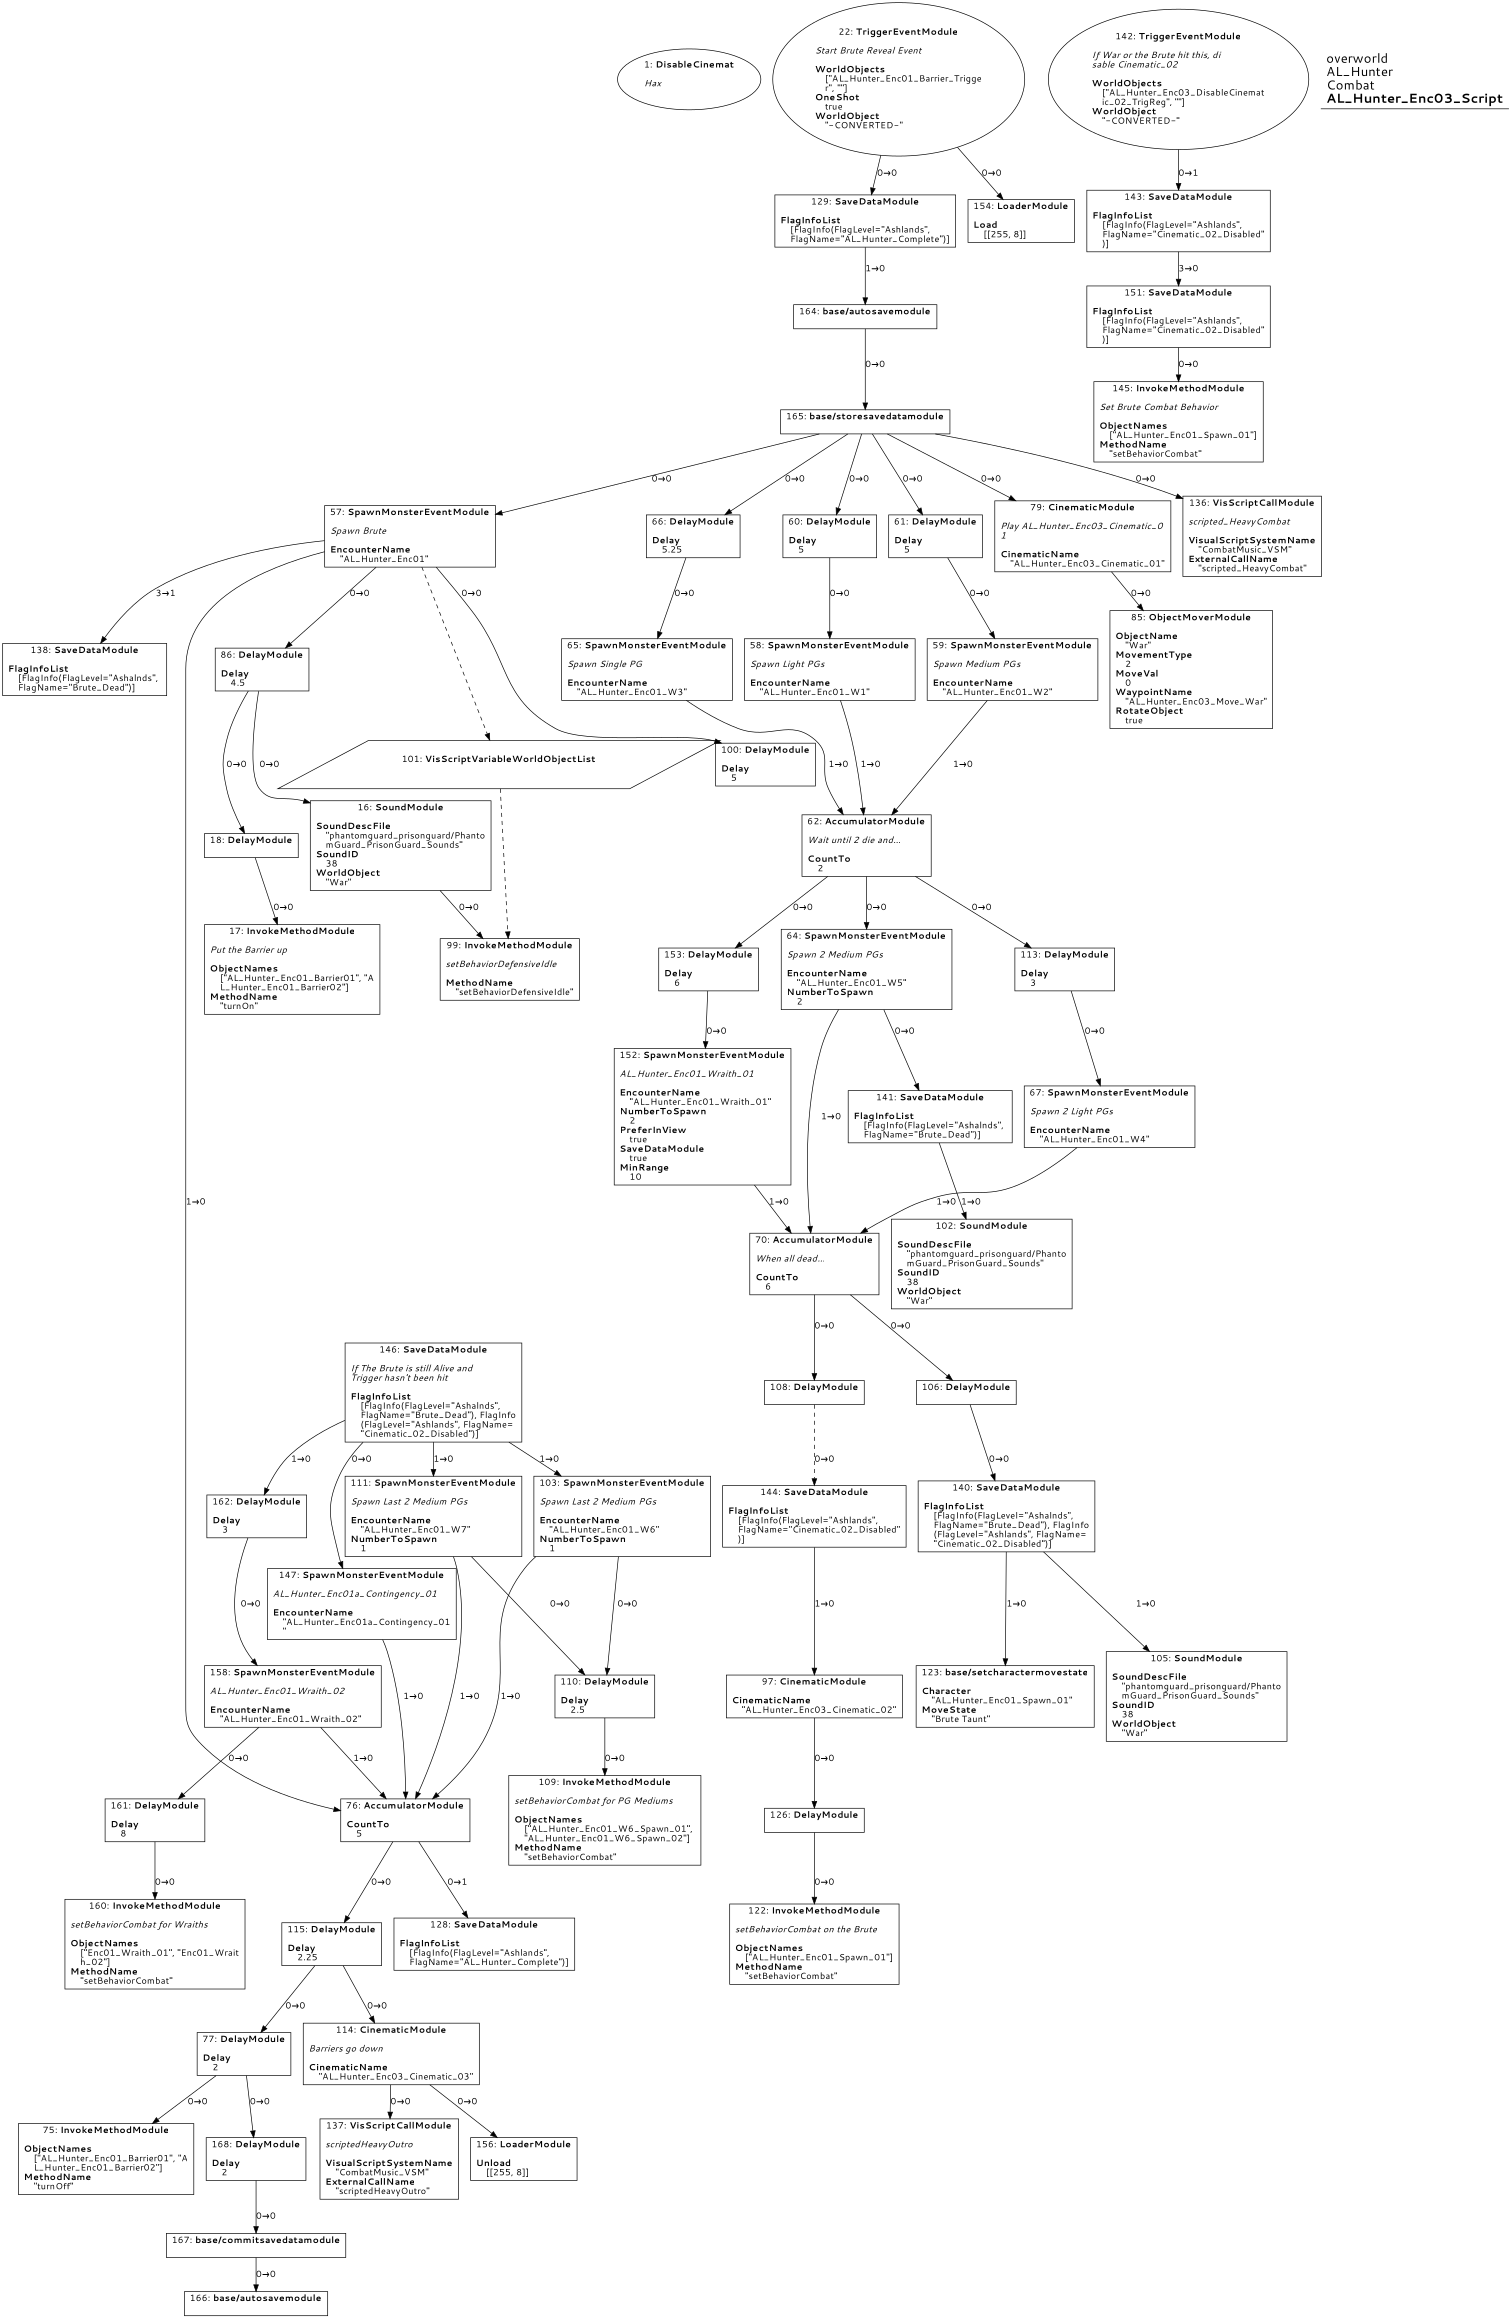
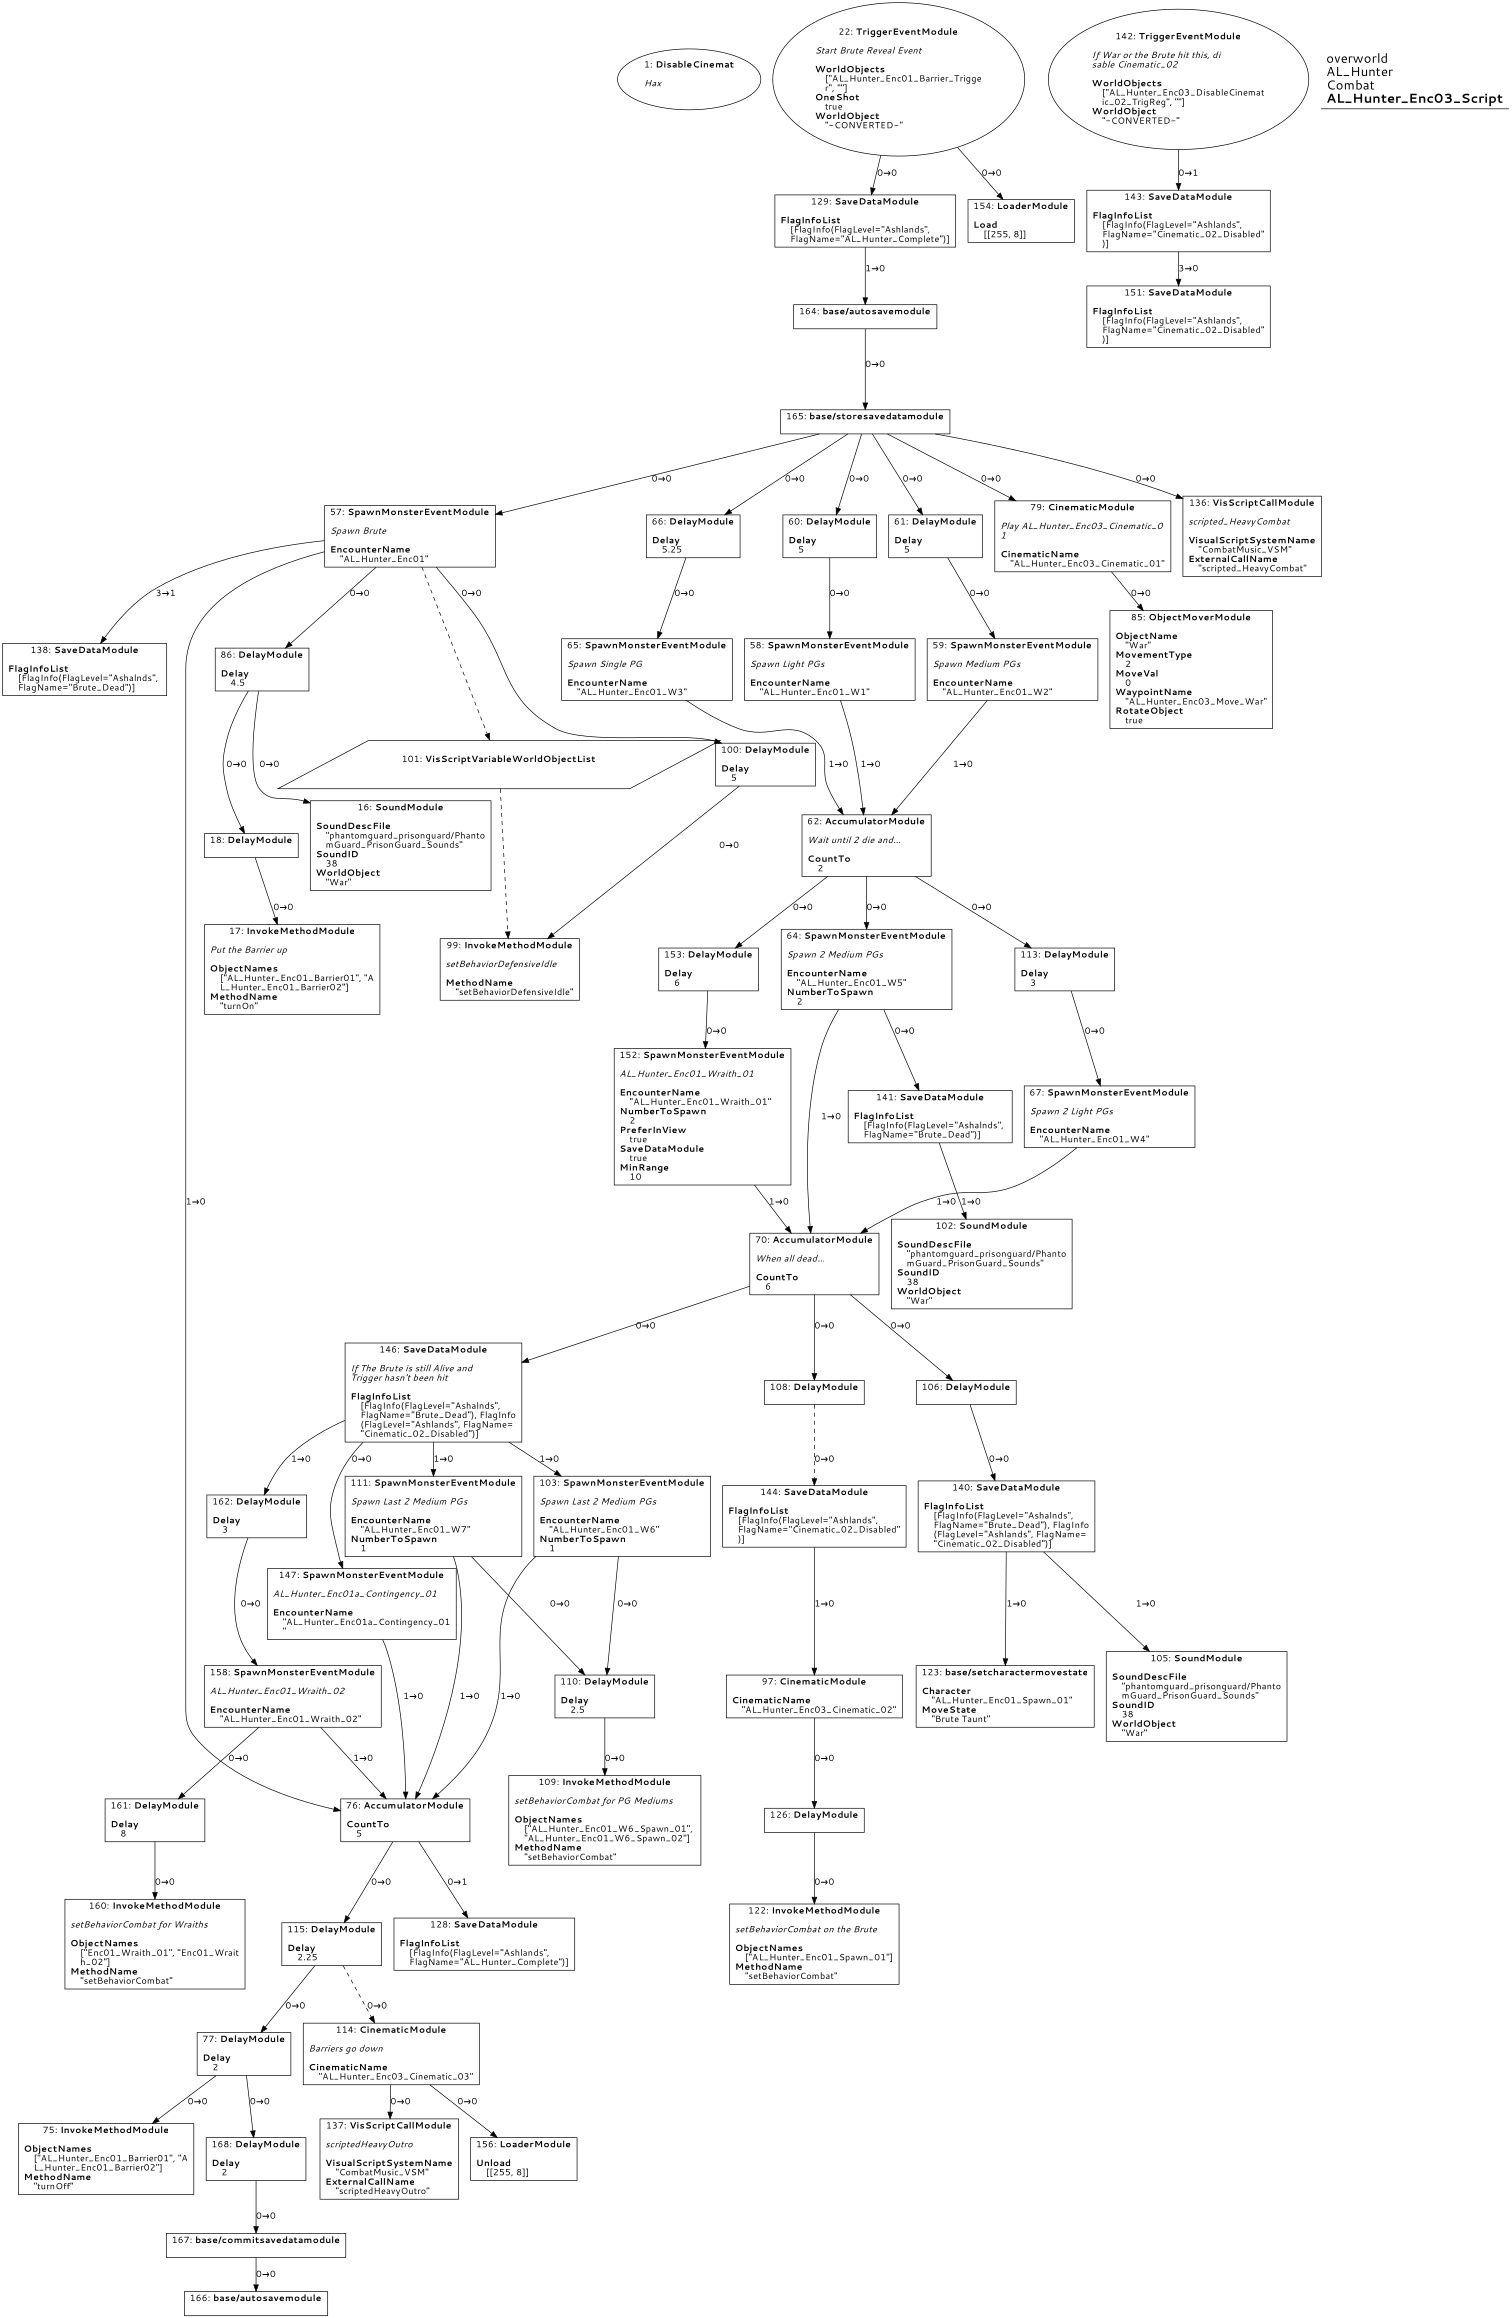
node "145:": removed
edge "16:" -> "99:": now "100:" -> "99:"
edge "70:" -> "146:": added, label "0→0"
edge "115:" -> "114:": style solid -> dashed
